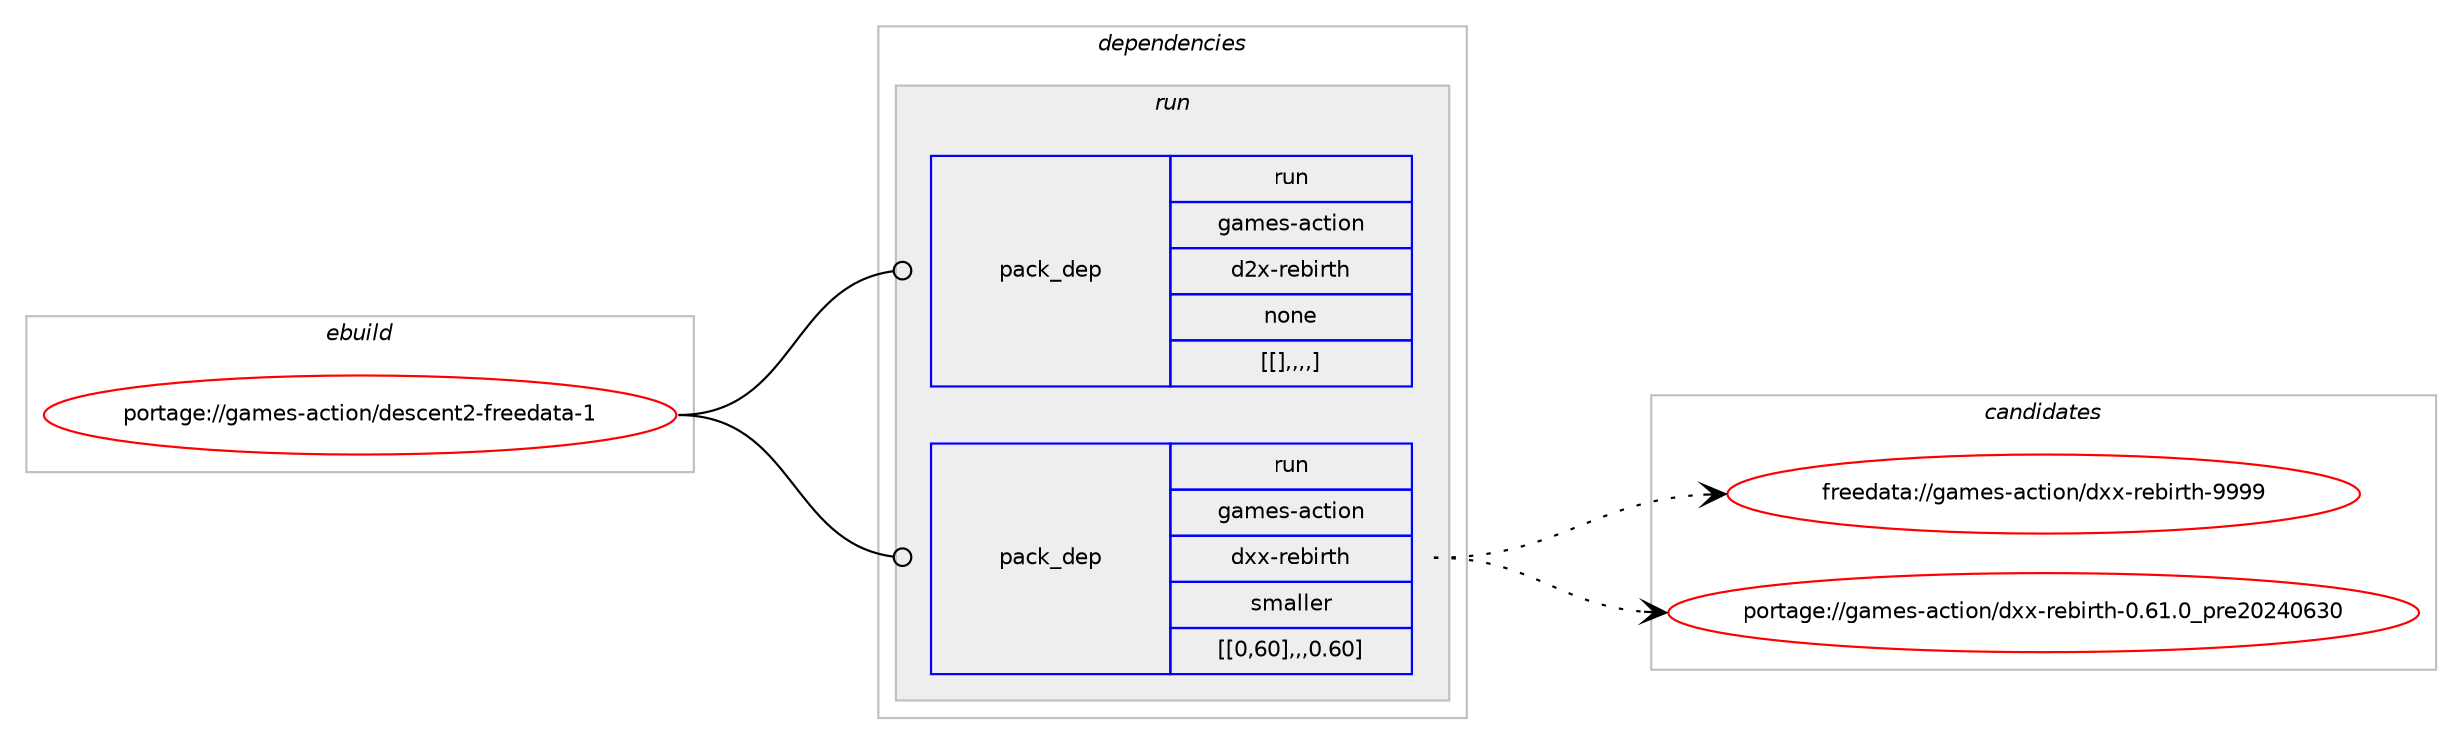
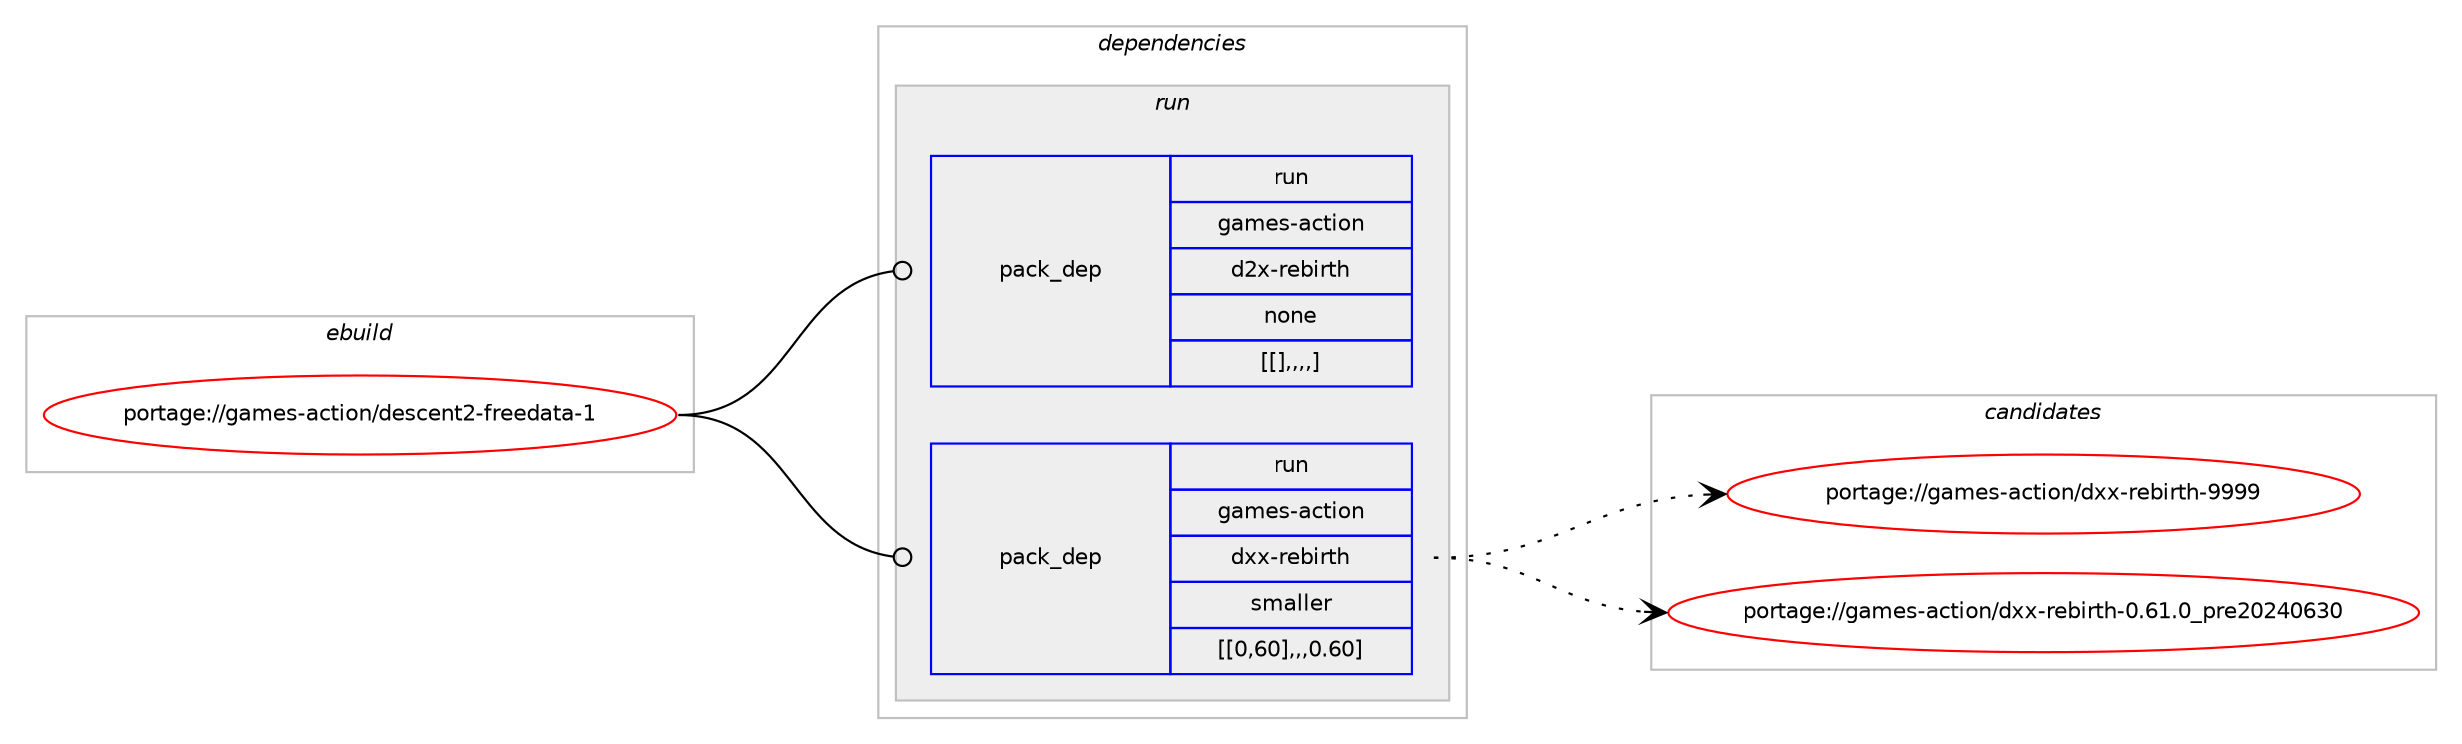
node "freedata://games-action/dxx-rebirth-9999": label "freedata://games-action/dxx-rebirth-9999" -> "portage://games-action/dxx-rebirth-9999"
